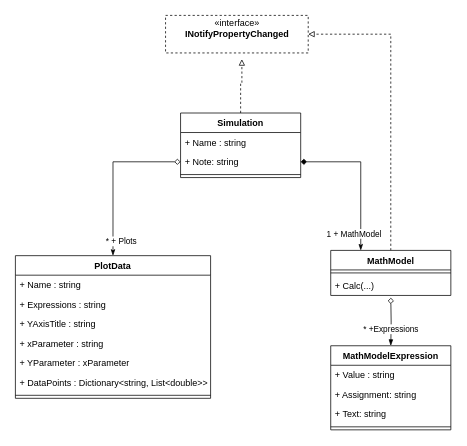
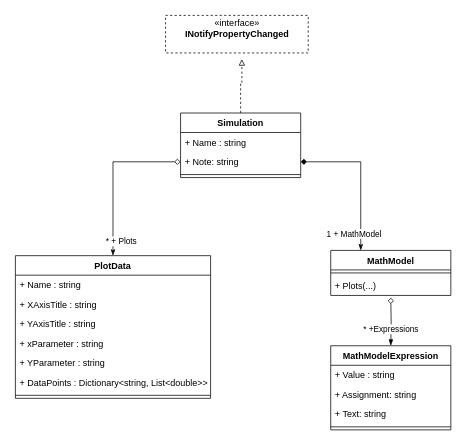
edge "MathModel" -> "«interface» INotifyPropertyChanged": removed
node "+ Calc(...)": label "+ Calc(...)" -> "+ Plots(...)"
node "+ Expressions : string": label "+ Expressions : string" -> "+ XAxisTitle : string"
node "+ YParameter : xParameter": label "+ YParameter : xParameter" -> "+ YParameter : string"
